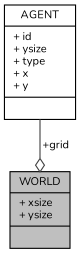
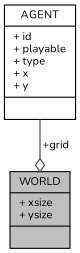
node "AGENT": text "+ ysize" -> "+ playable"
